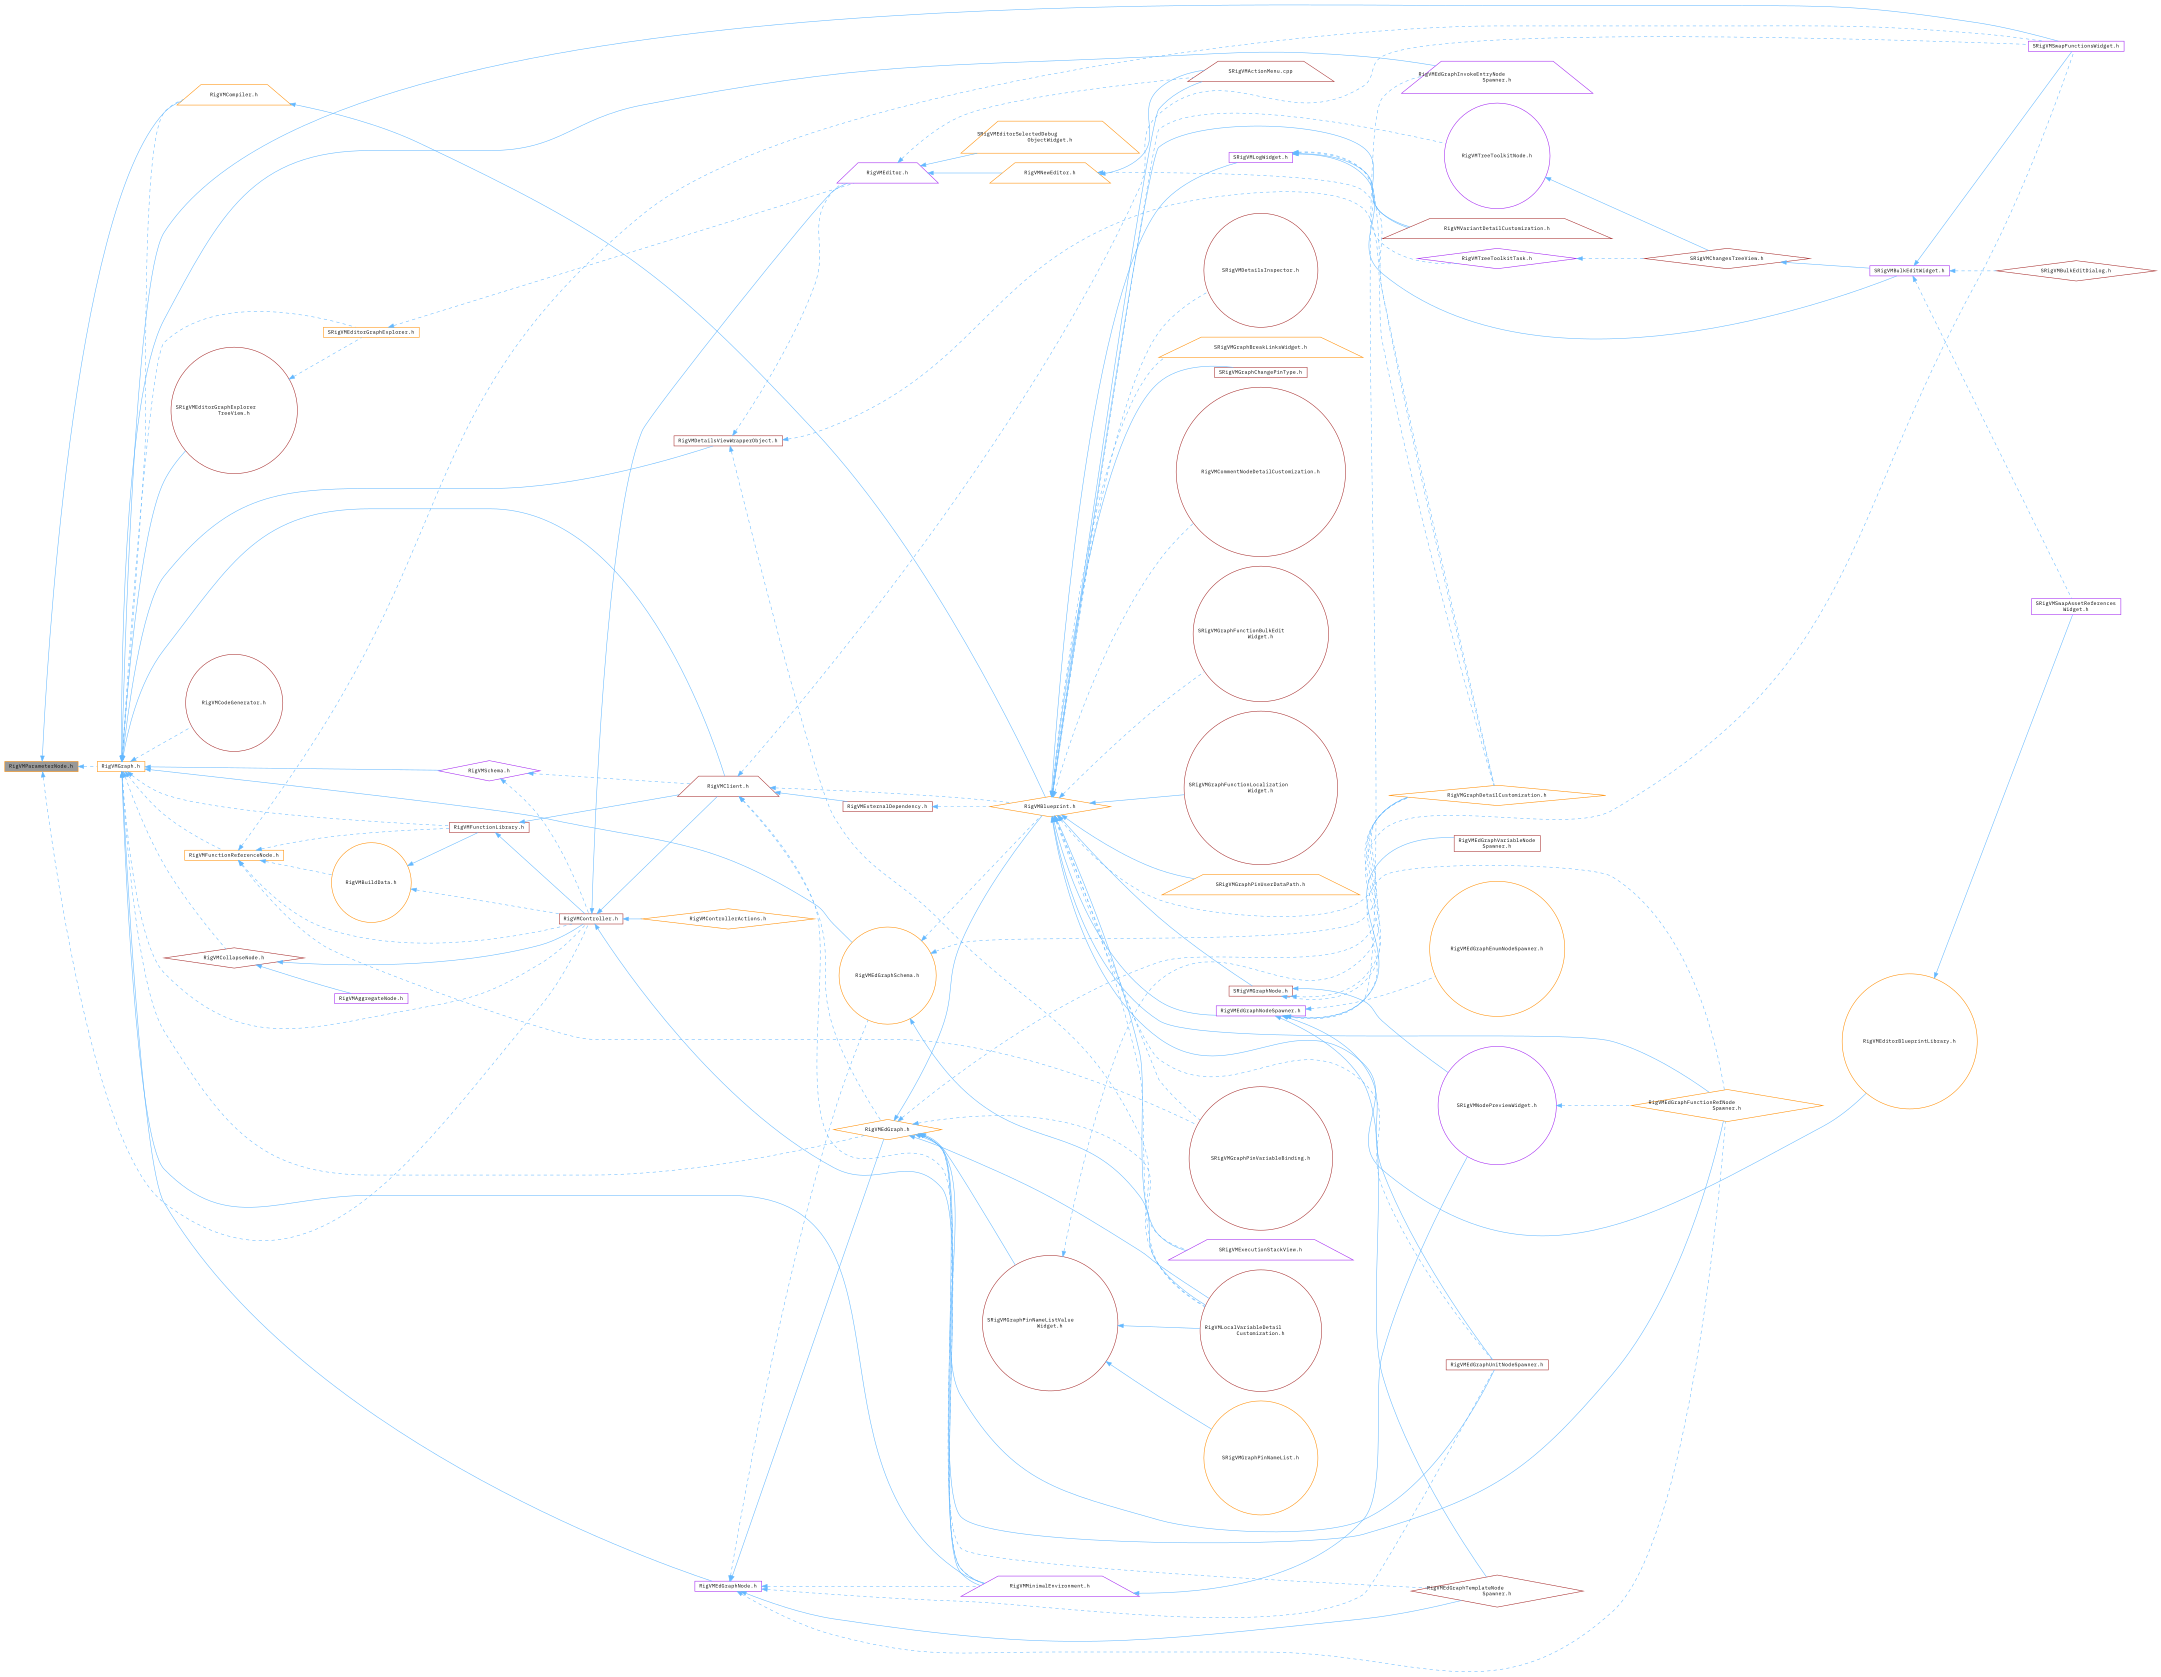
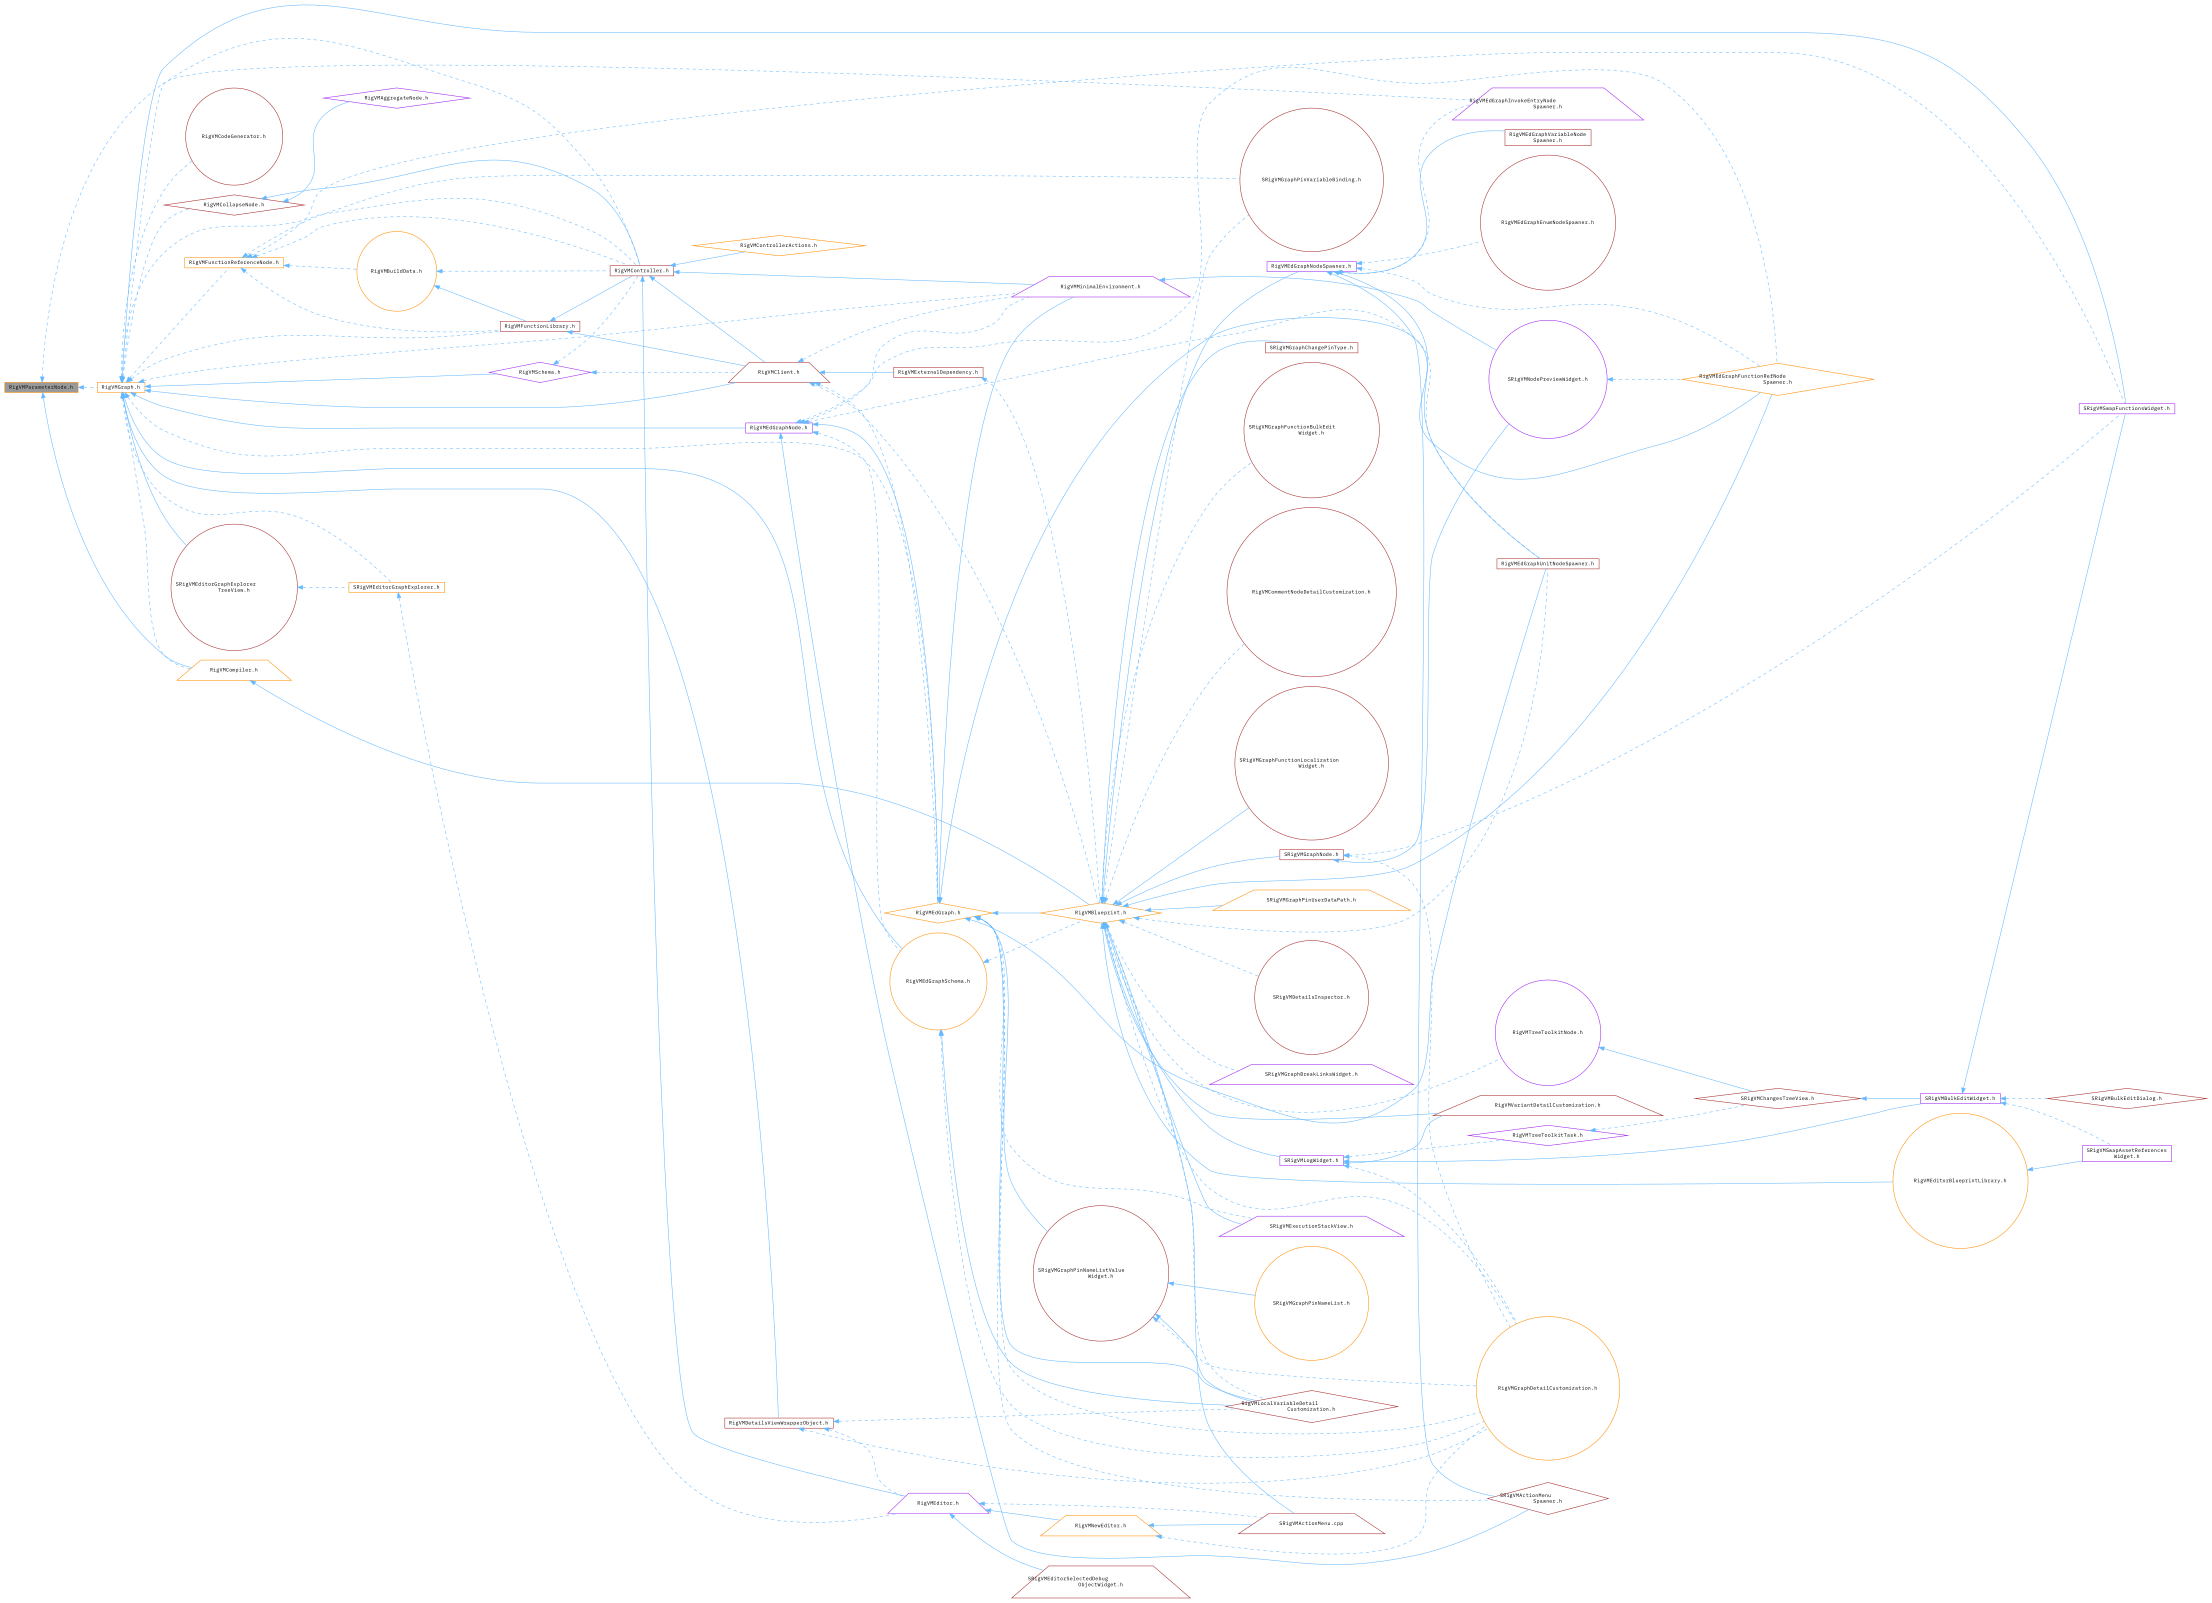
edge "SRigVMSwapFunctionsWidget.h" -> "RigVMClient.h": removed
node "SRigVMEditorSelectedDebug ObjectWidget.h": color darkorange -> brown
edge "RigVMEdGraphInvokeEntryNode Spawner.h" -> "RigVMGraph.h": style solid -> dashed
node "SRigVMGraphBreakLinksWidget.h": color darkorange -> purple
node "RigVMGraphDetailCustomization.h": shape diamond -> circle
node "RigVMEdGraphEnumNodeSpawner.h": color darkorange -> brown
node "RigVMAggregateNode.h": shape box -> diamond
edge "RigVMMinimalEnvironment.h" -> "RigVMGraph.h": style solid -> dashed
node "RigVMLocalVariableDetail Customization.h": shape circle -> diamond
node "RigVMEdGraphTemplateNode Spawner.h": label "RigVMEdGraphTemplateNode Spawner.h" -> "SRigVMActionMenu Spawner.h"
